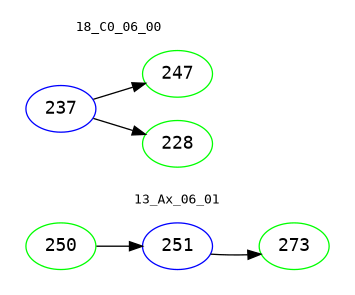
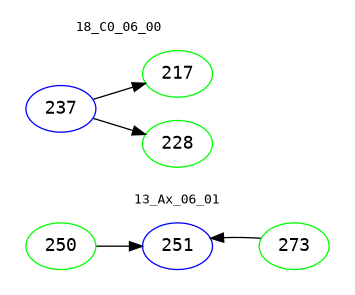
node "247": label "247" -> "217"
edge "251" -> "273": reversed
